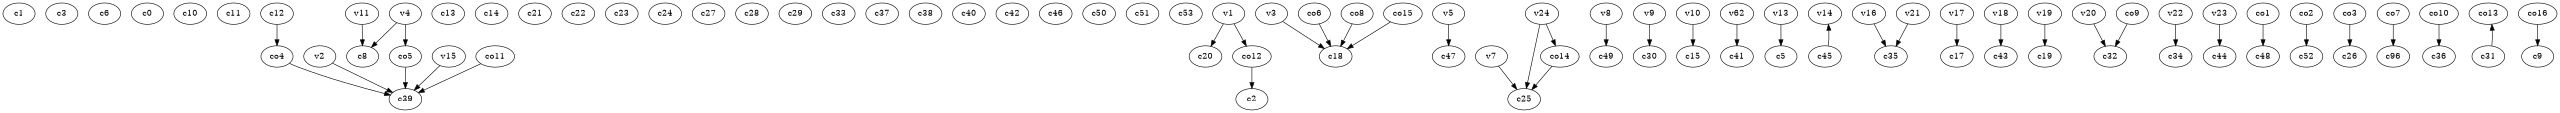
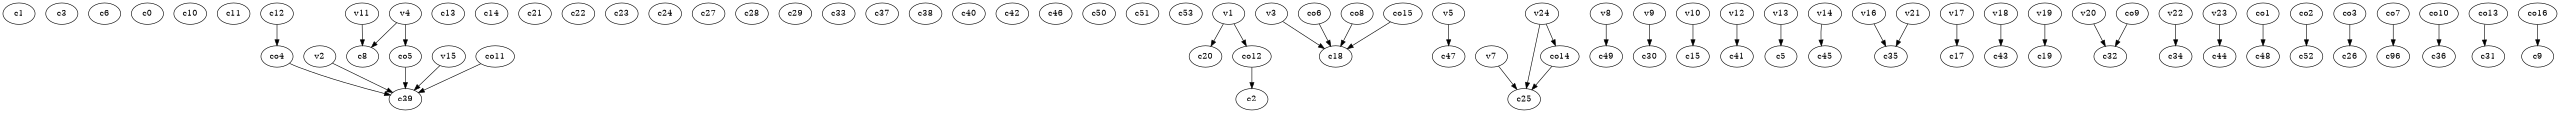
node "v62": label "v62" -> "v12"
edge "c45" -> "v14": reversed
edge "c31" -> "co13": reversed
